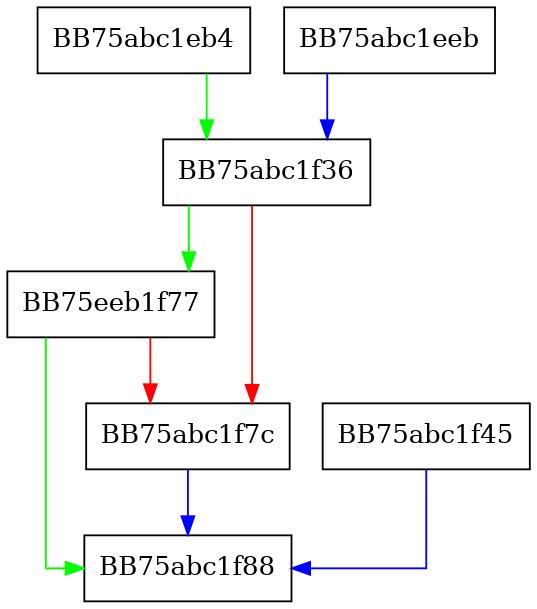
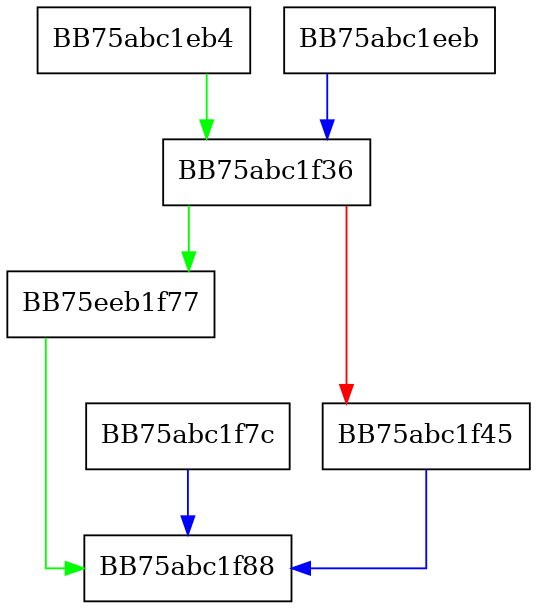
edge "BB75abc1f36" -> "BB75abc1f7c": now "BB75abc1f36" -> "BB75abc1f45"
edge "BB75eeb1f77" -> "BB75abc1f7c": removed
